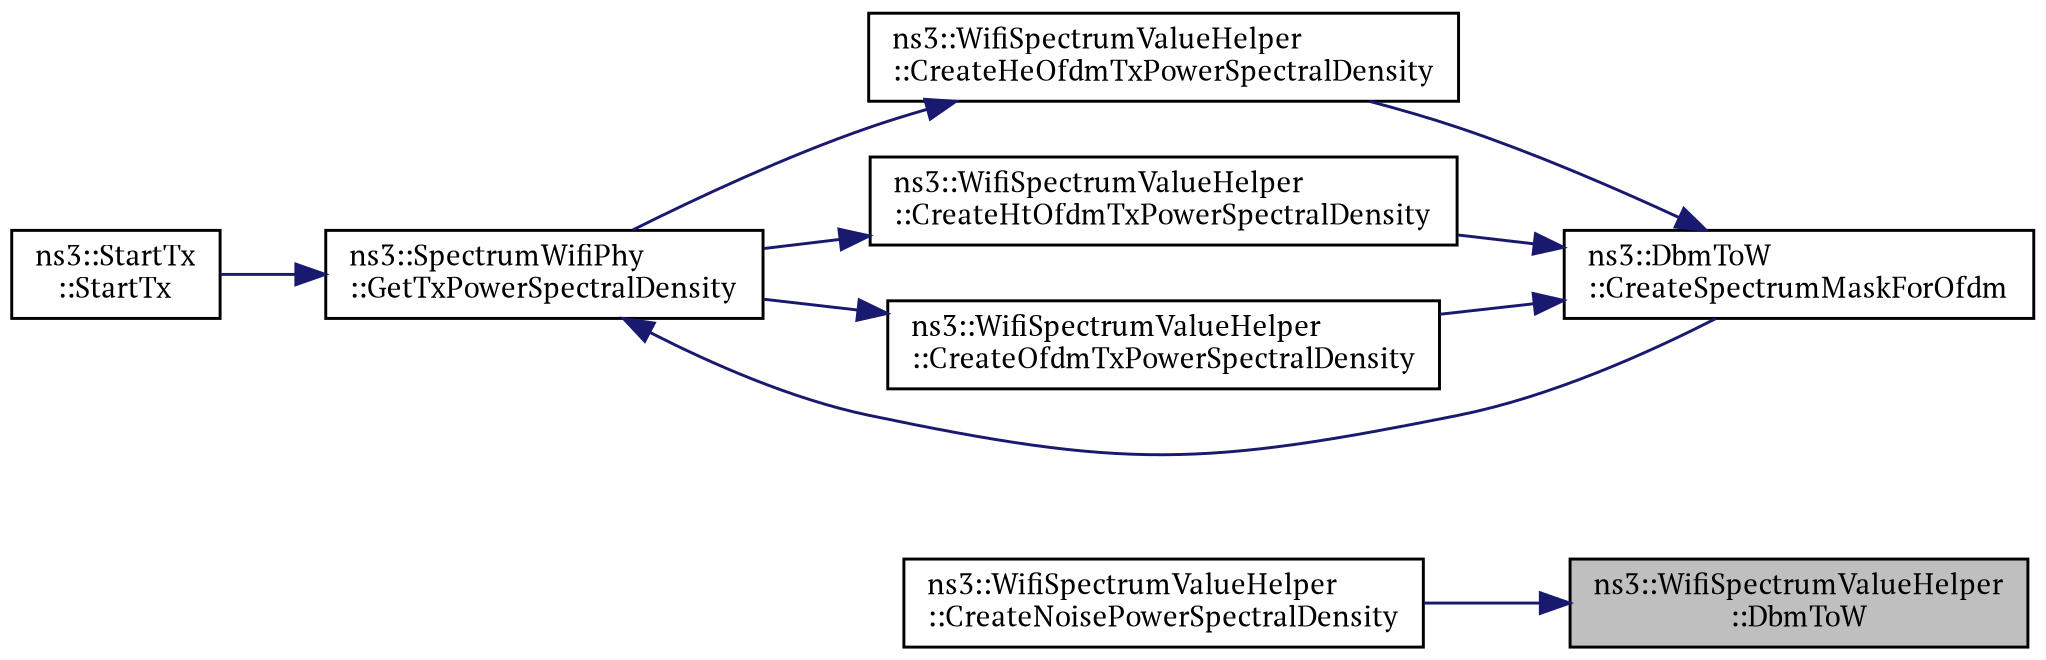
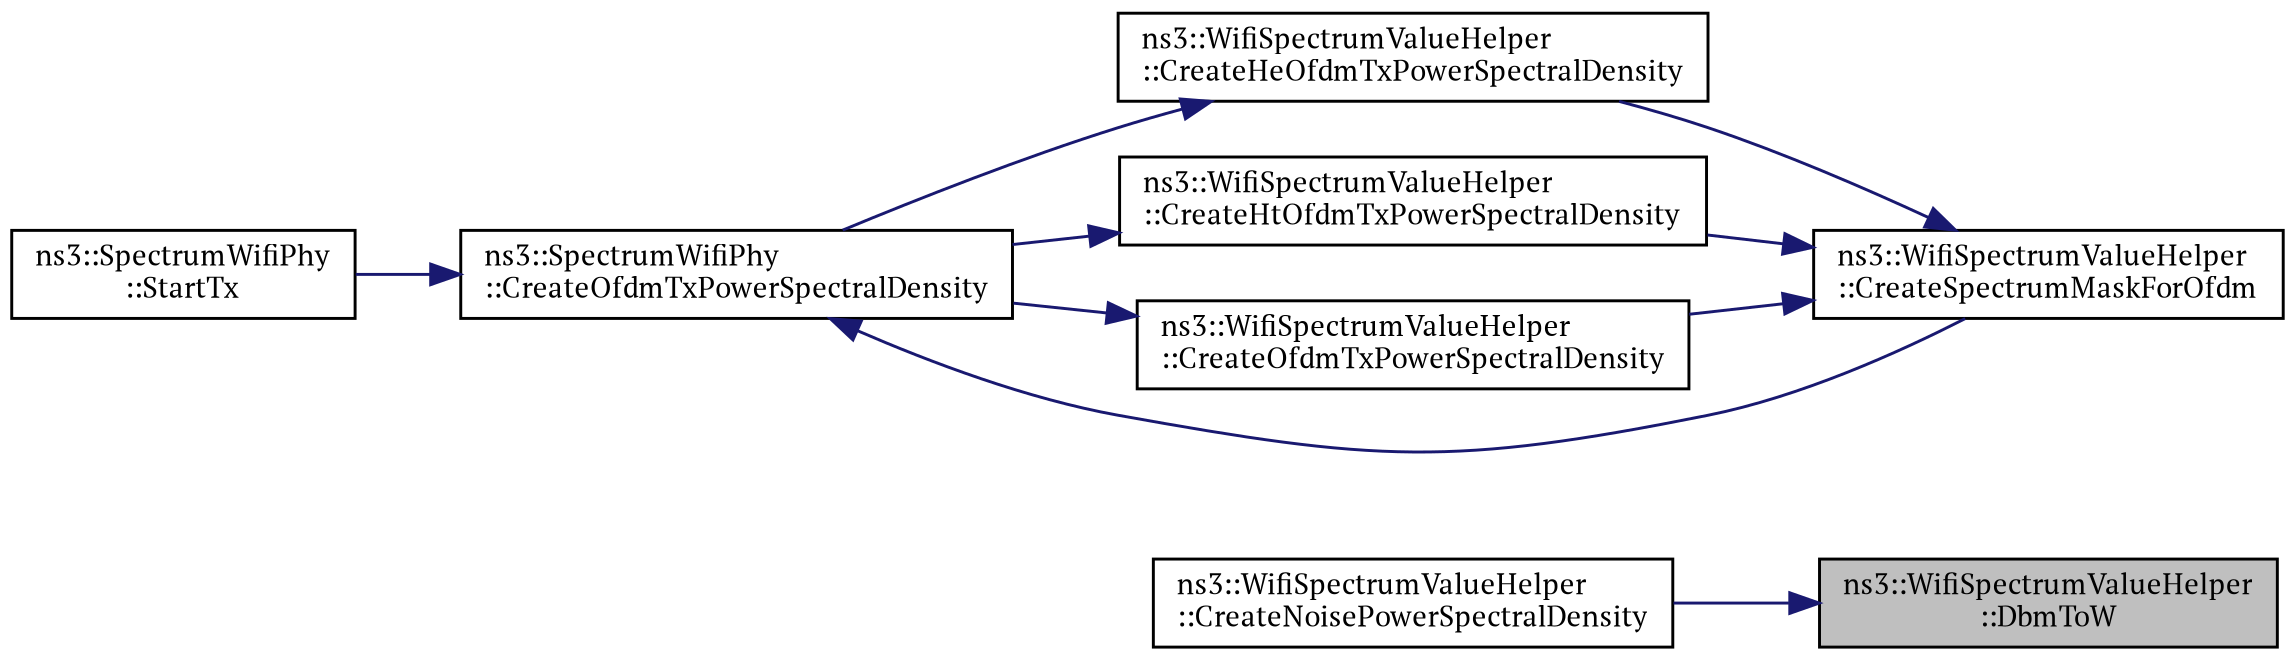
node "ns3::StartTx ::StartTx": label "ns3::StartTx ::StartTx" -> "ns3::SpectrumWifiPhy ::StartTx"
node "ns3::SpectrumWifiPhy ::GetTxPowerSpectralDensity": label "ns3::SpectrumWifiPhy ::GetTxPowerSpectralDensity" -> "ns3::SpectrumWifiPhy ::CreateOfdmTxPowerSpectralDensity"
node "ns3::DbmToW ::CreateSpectrumMaskForOfdm": label "ns3::DbmToW ::CreateSpectrumMaskForOfdm" -> "ns3::WifiSpectrumValueHelper ::CreateSpectrumMaskForOfdm"
